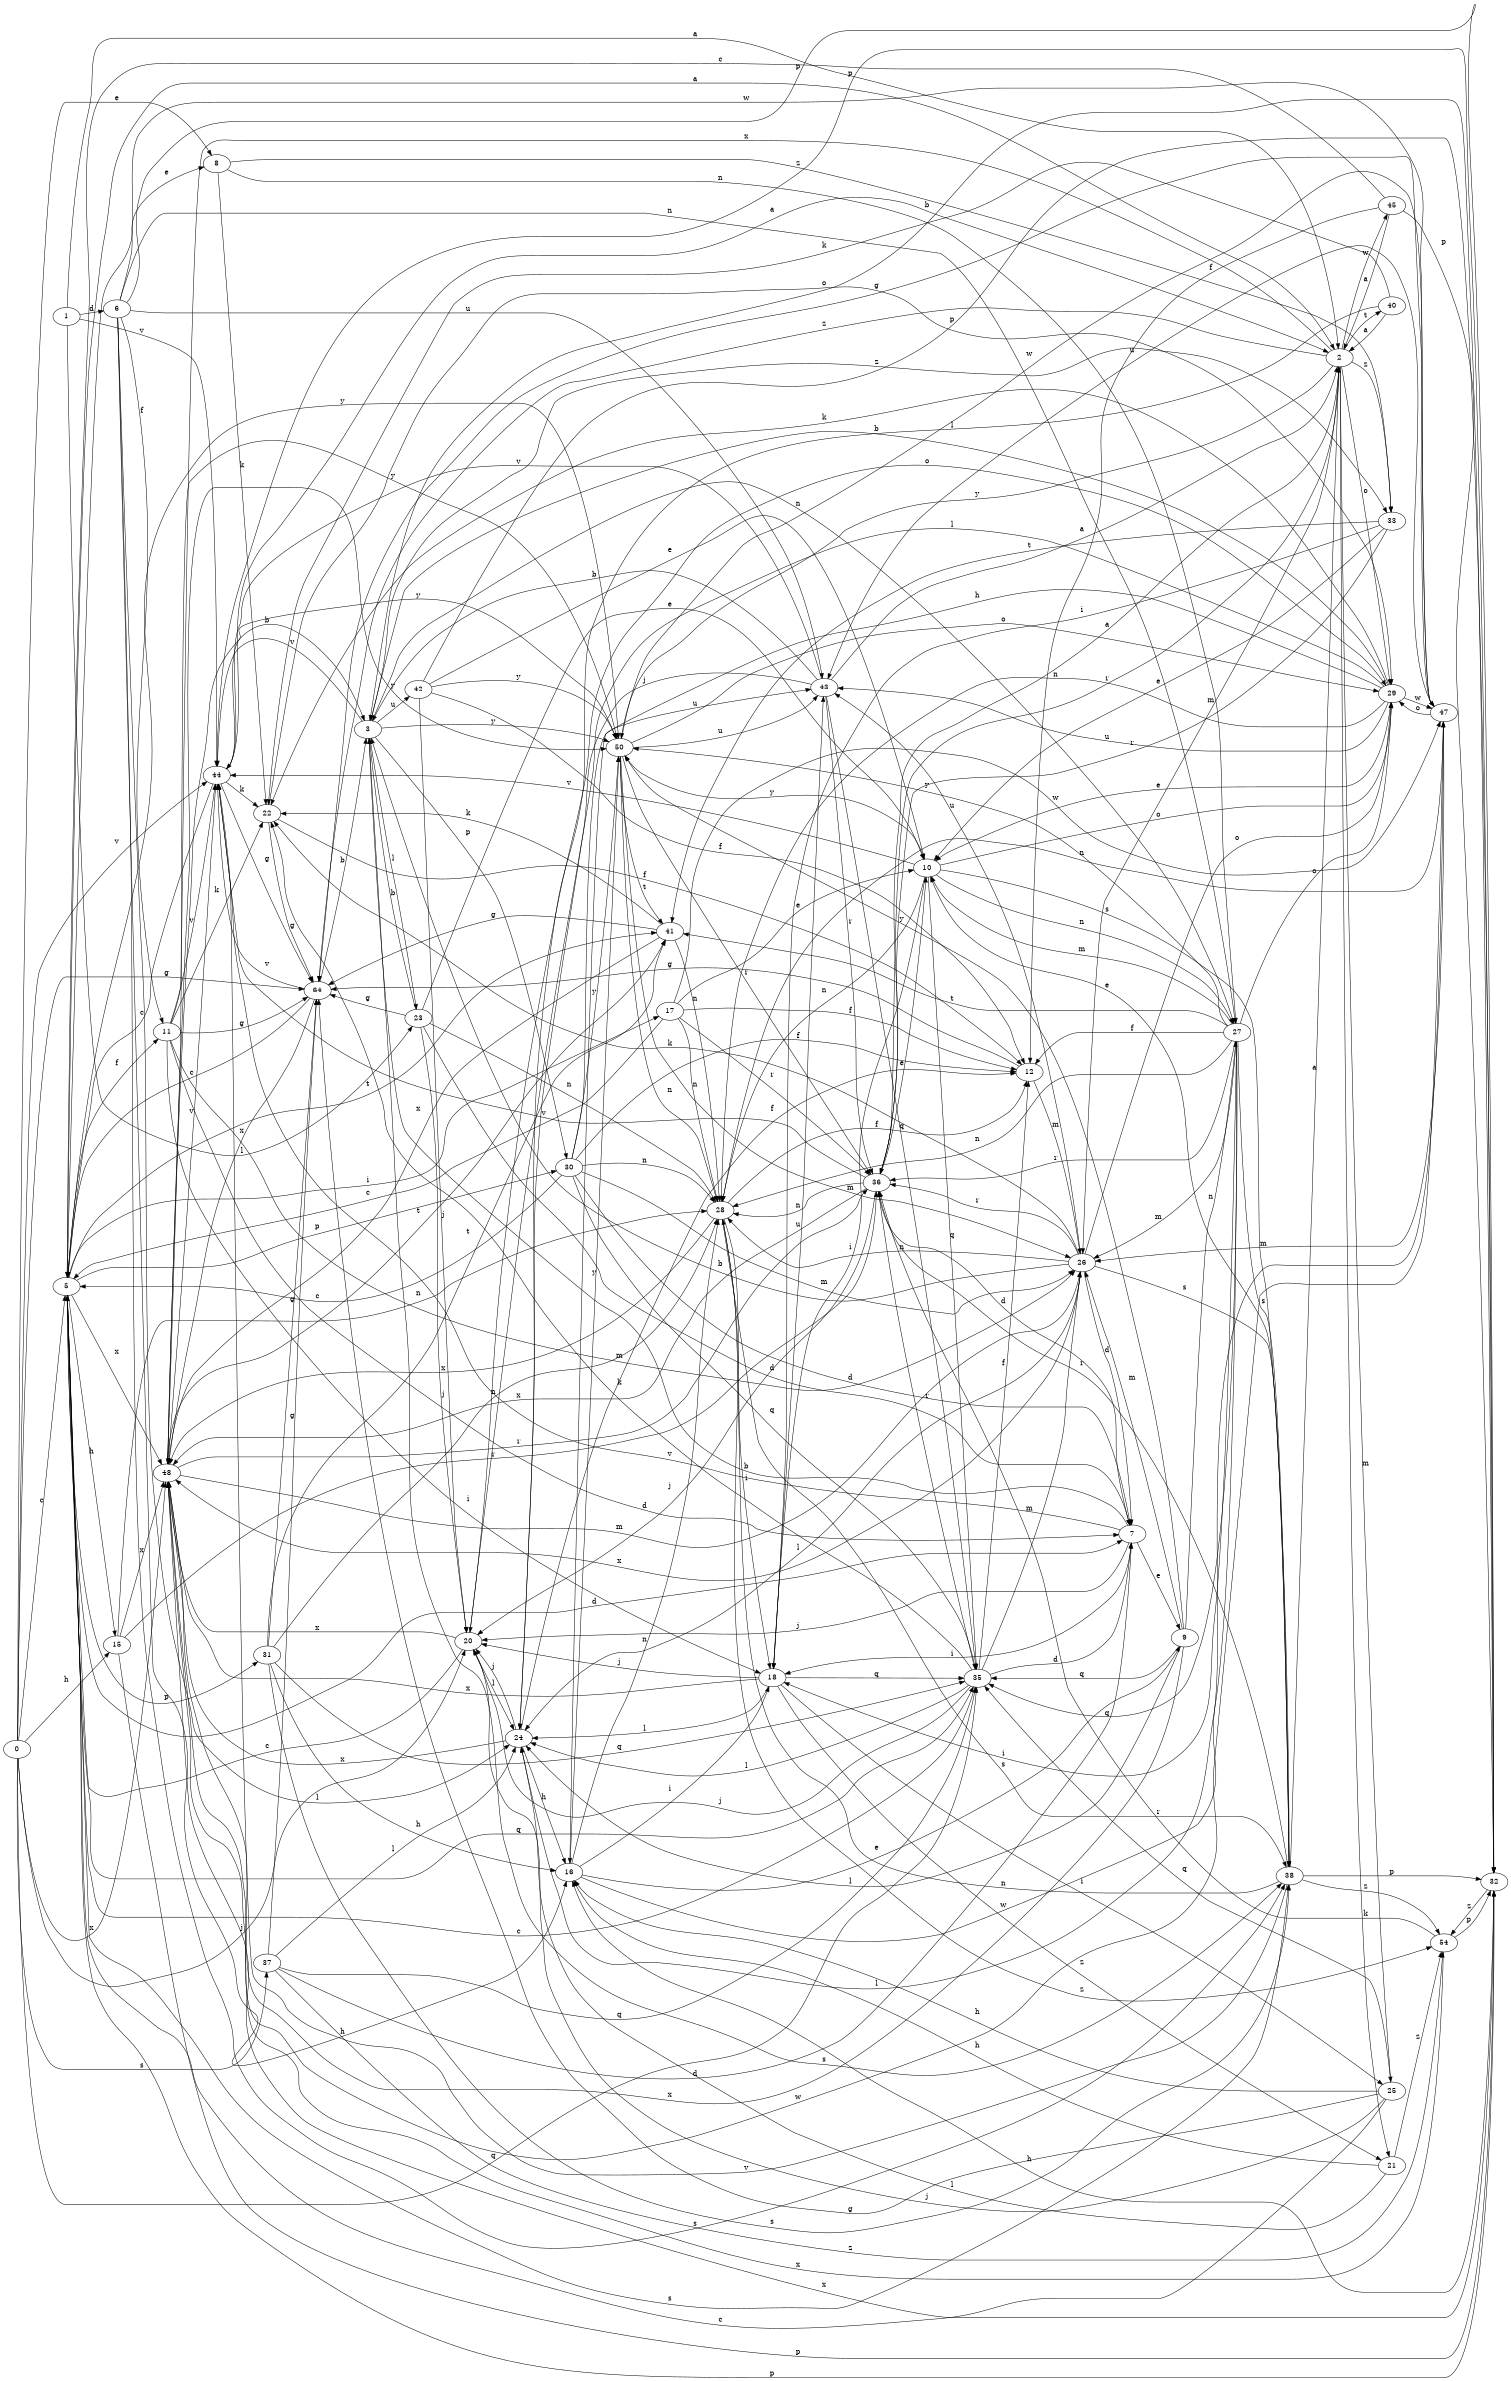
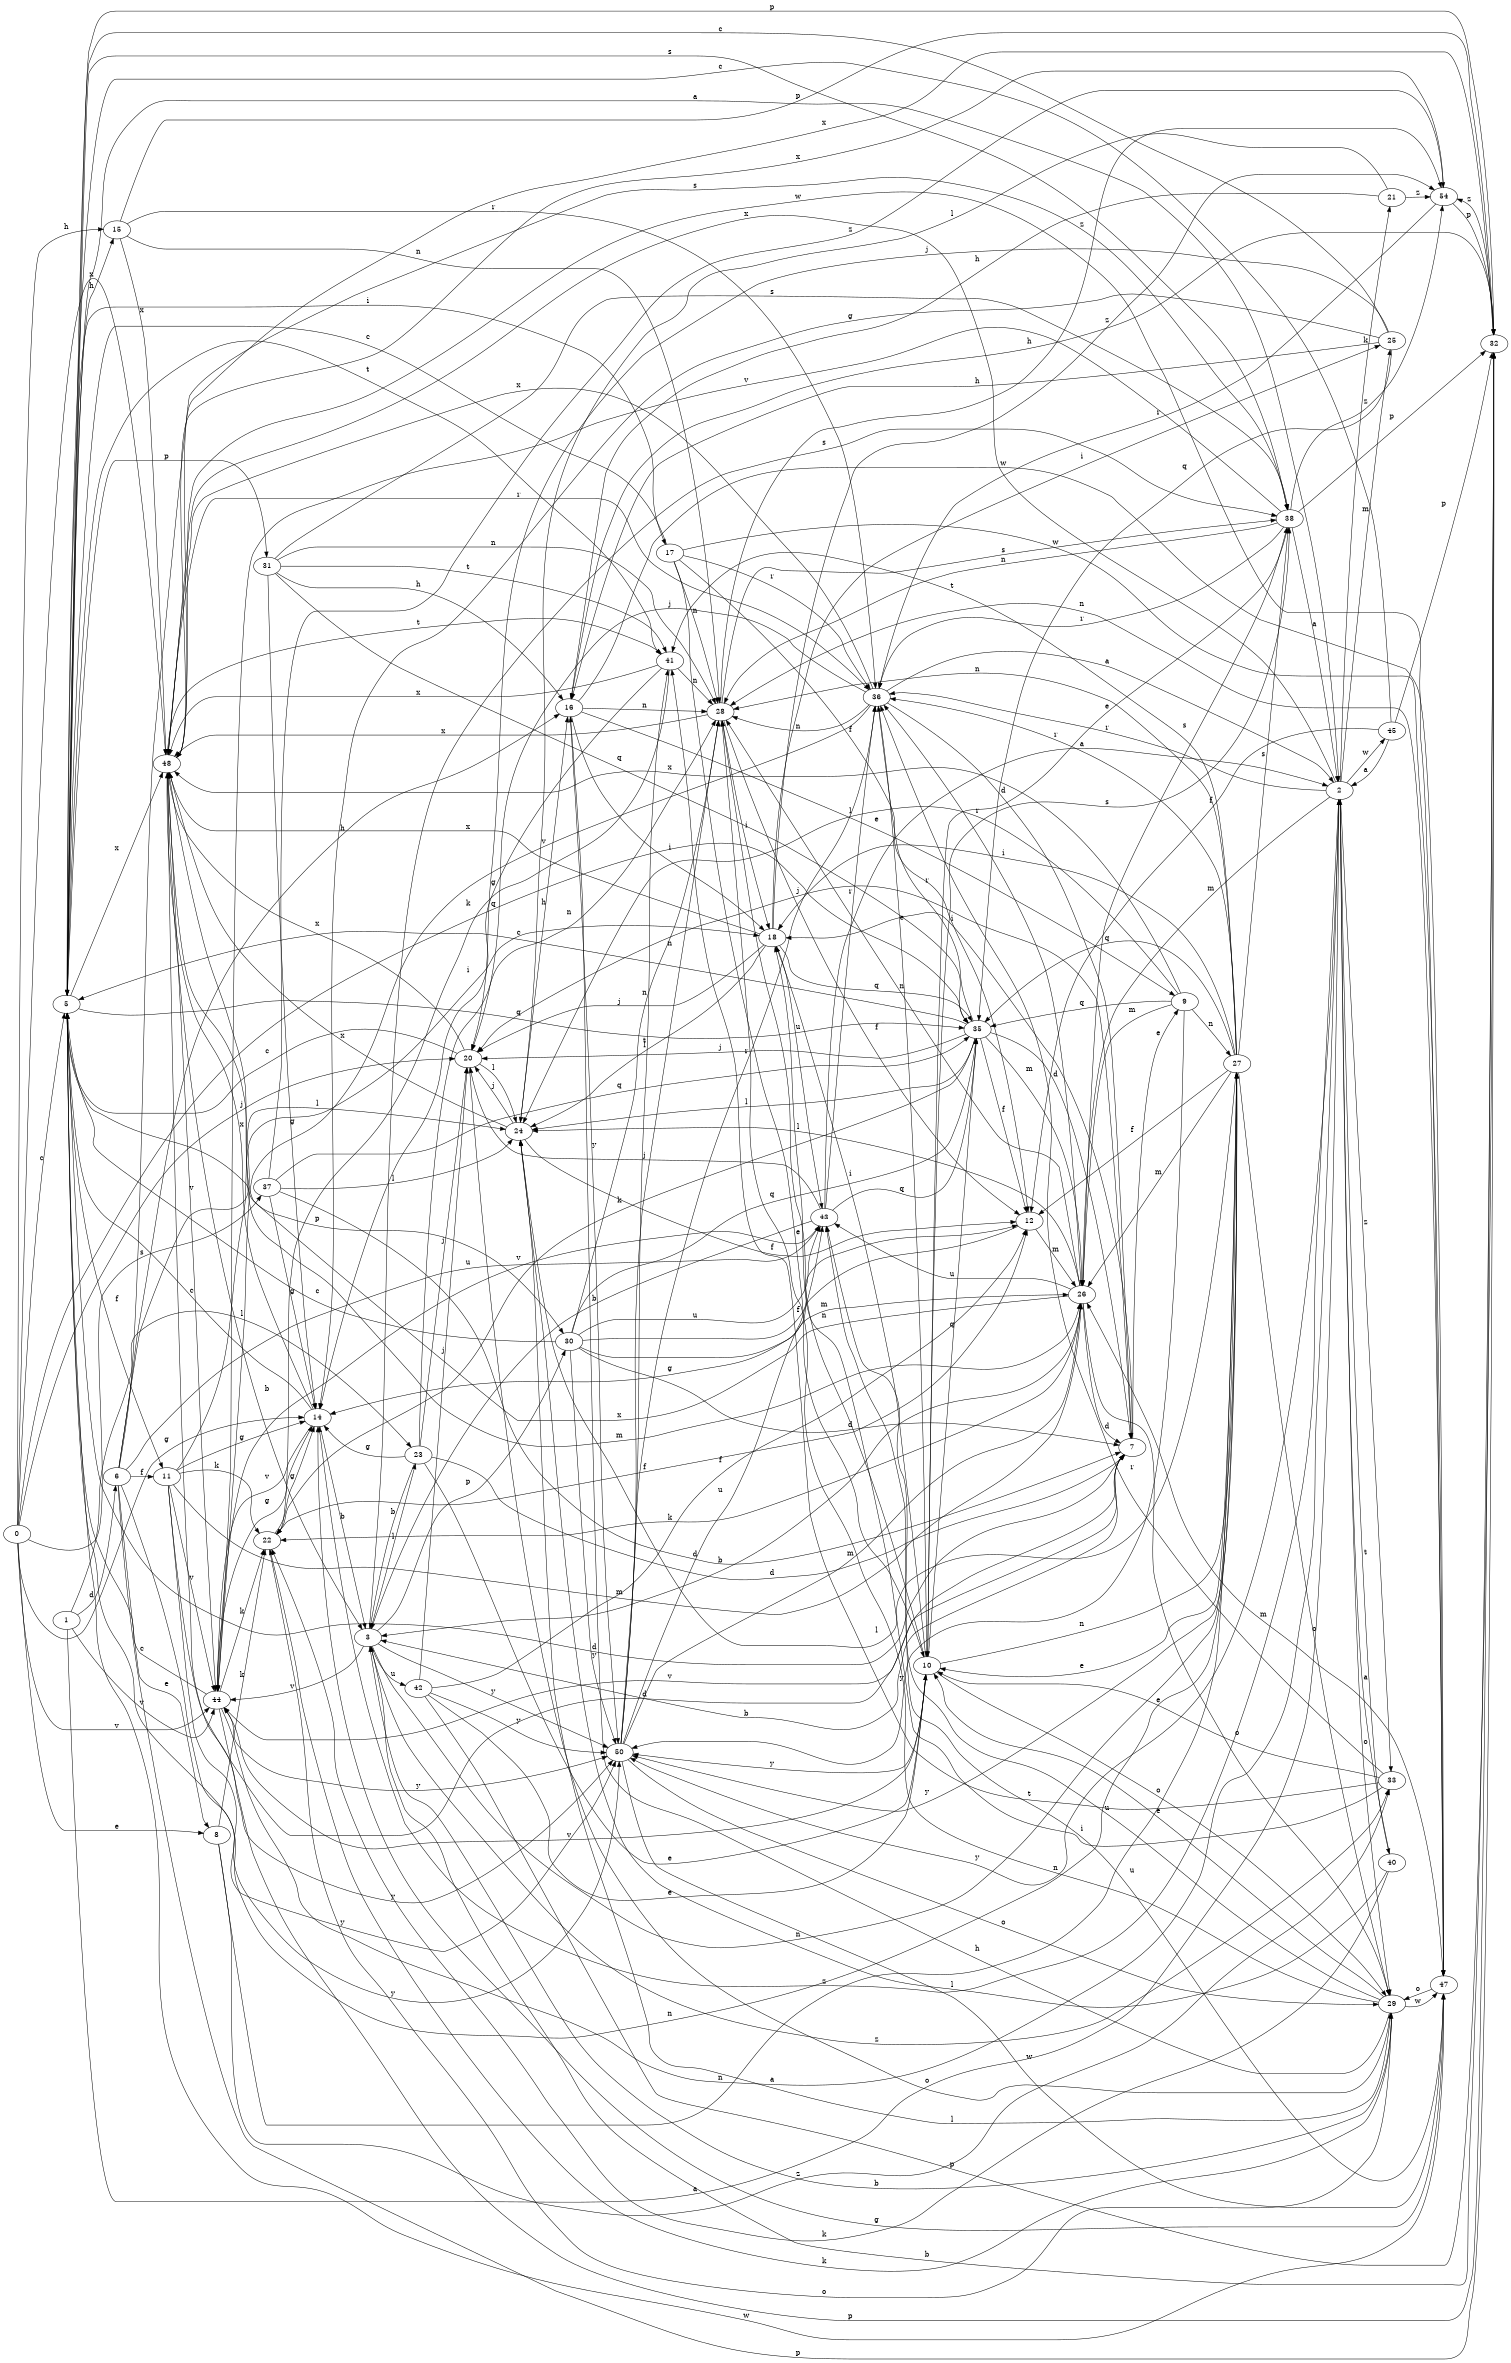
edge "27" -> "10": label "m" -> "e"
node "64": label "64" -> "14"
edge "18" -> "21": now "18" -> "54"
